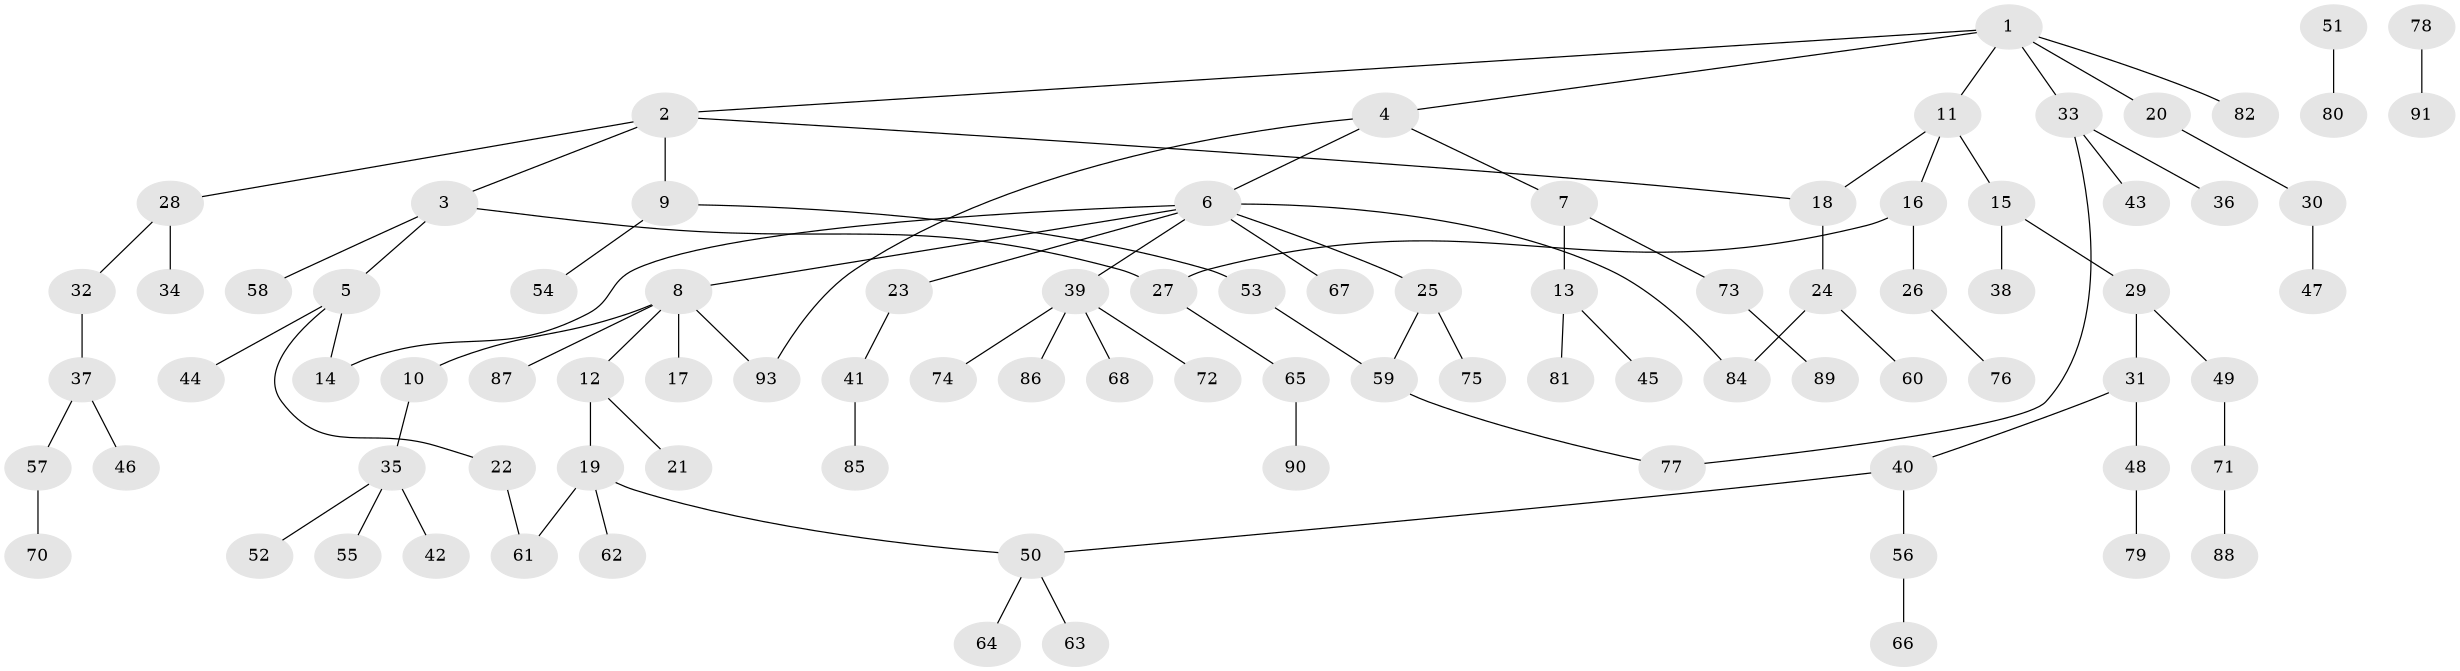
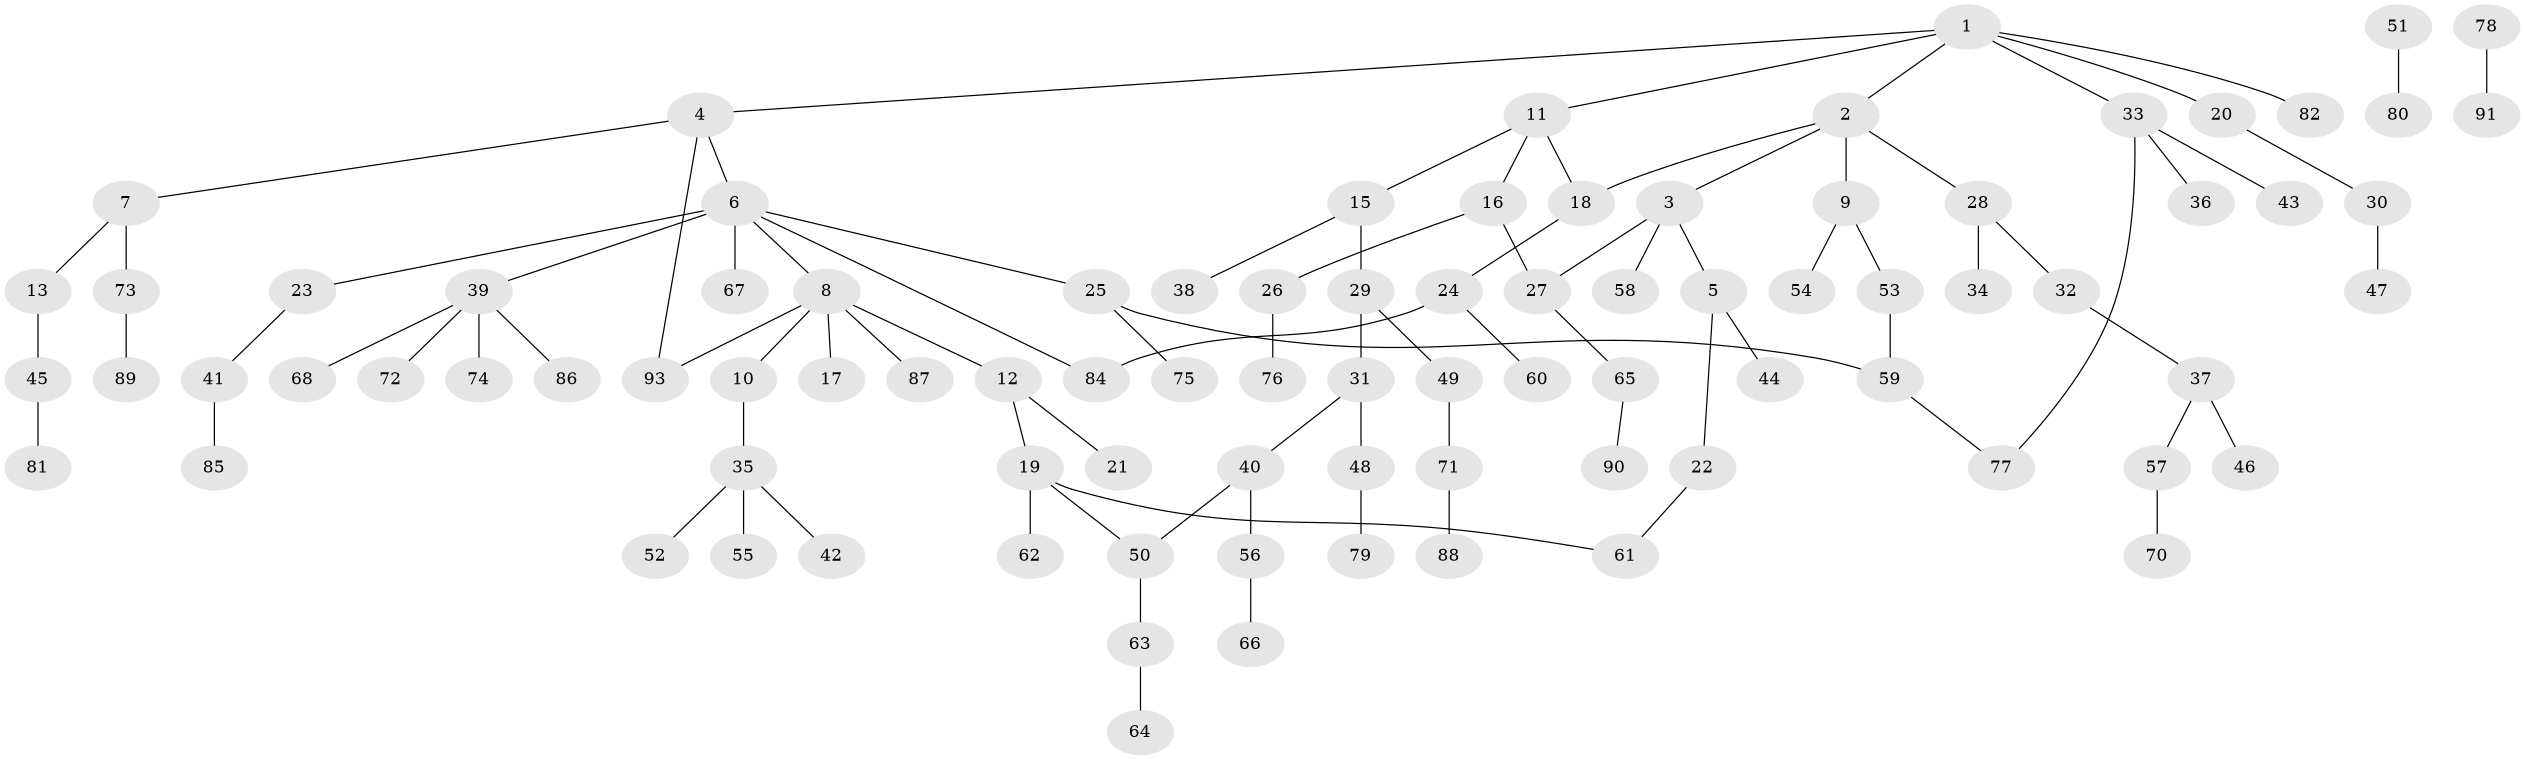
edge "13" -- "81": now "45" -- "81"
node "14": removed
edge "50" -- "64": now "63" -- "64"
